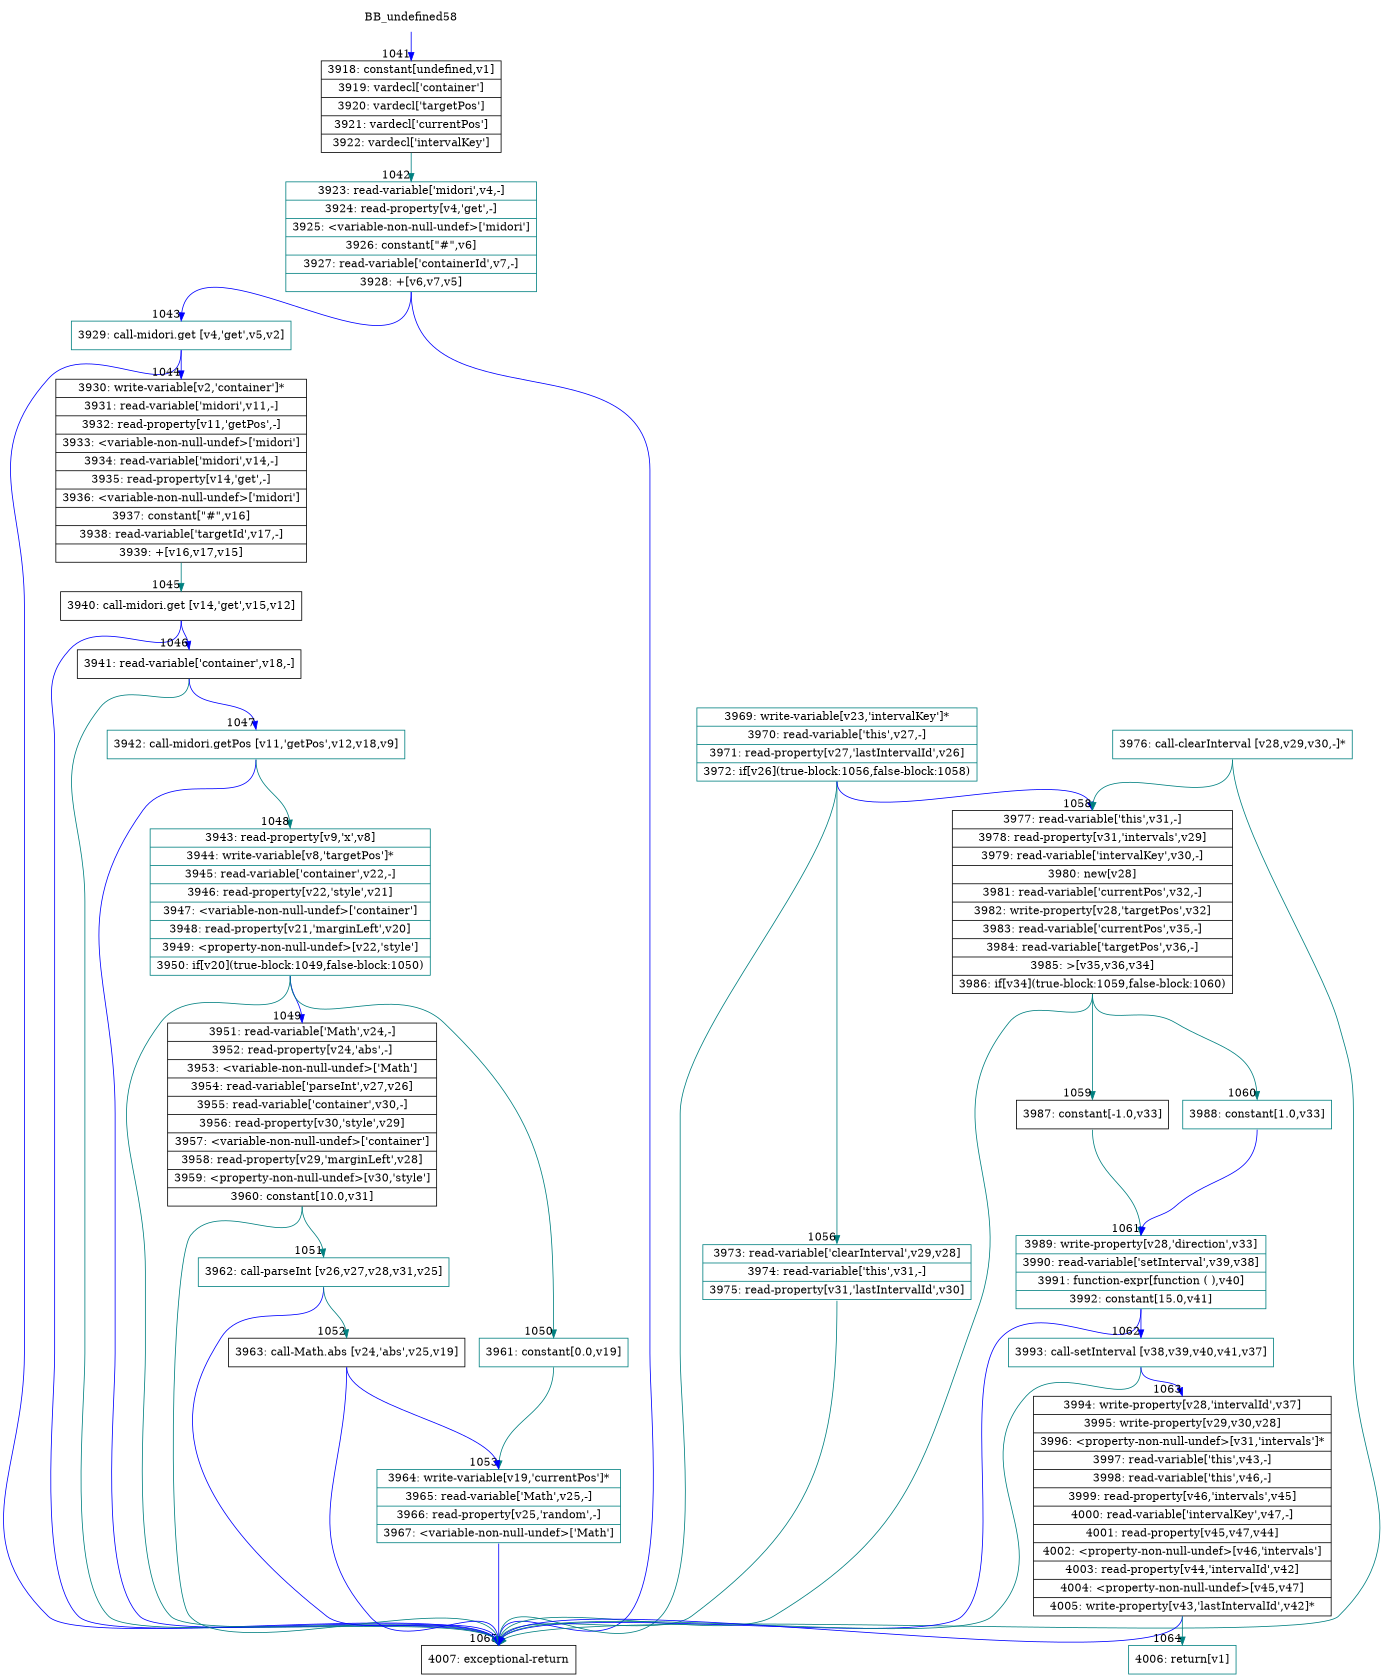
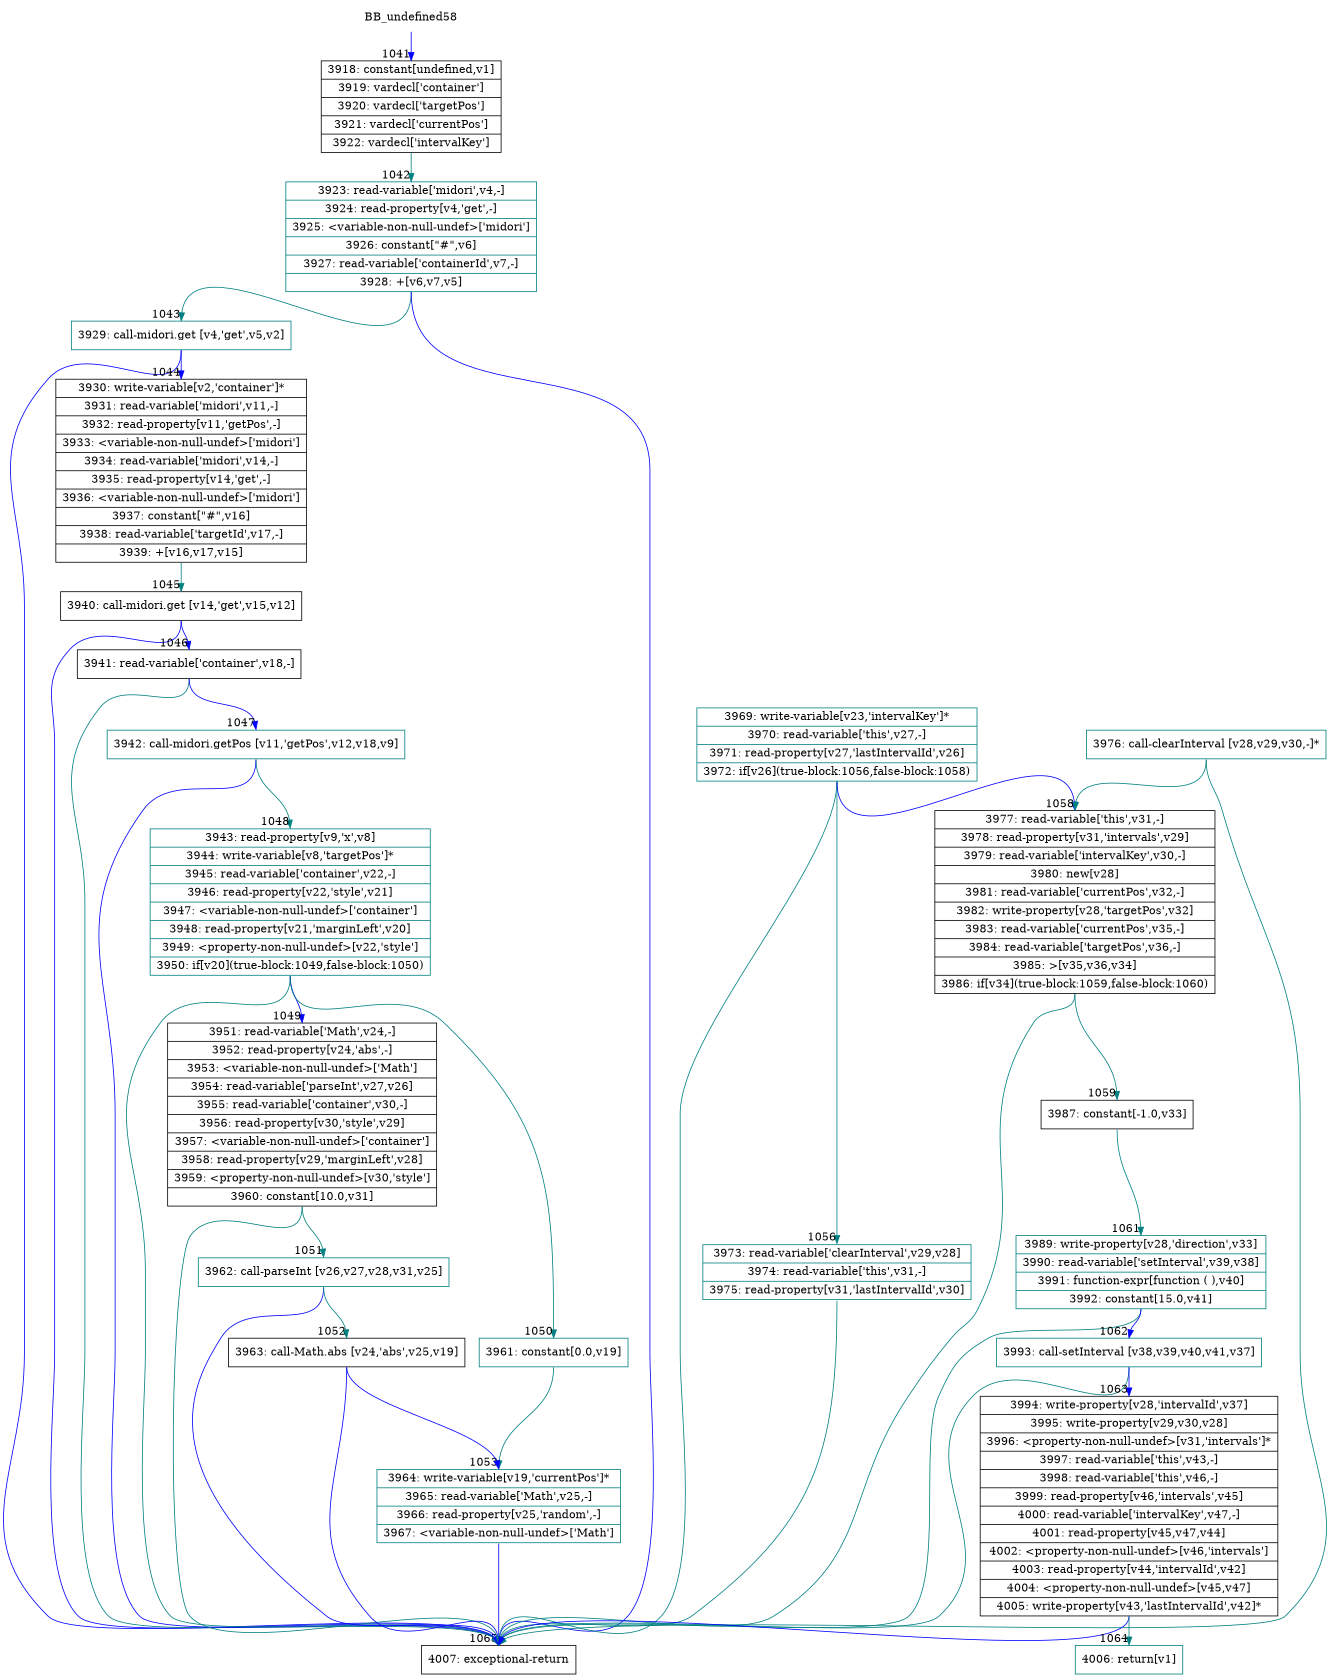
edge "3923: read-variable['midori',v4,-]" -> "3929: call-midori.get [v4,'get',v5,v2]": color blue -> teal
node "3988: constant[1.0,v33]": removed
edge "3989: write-property[v28,'direction',v33]" -> "4007: exceptional-return": color blue -> teal
